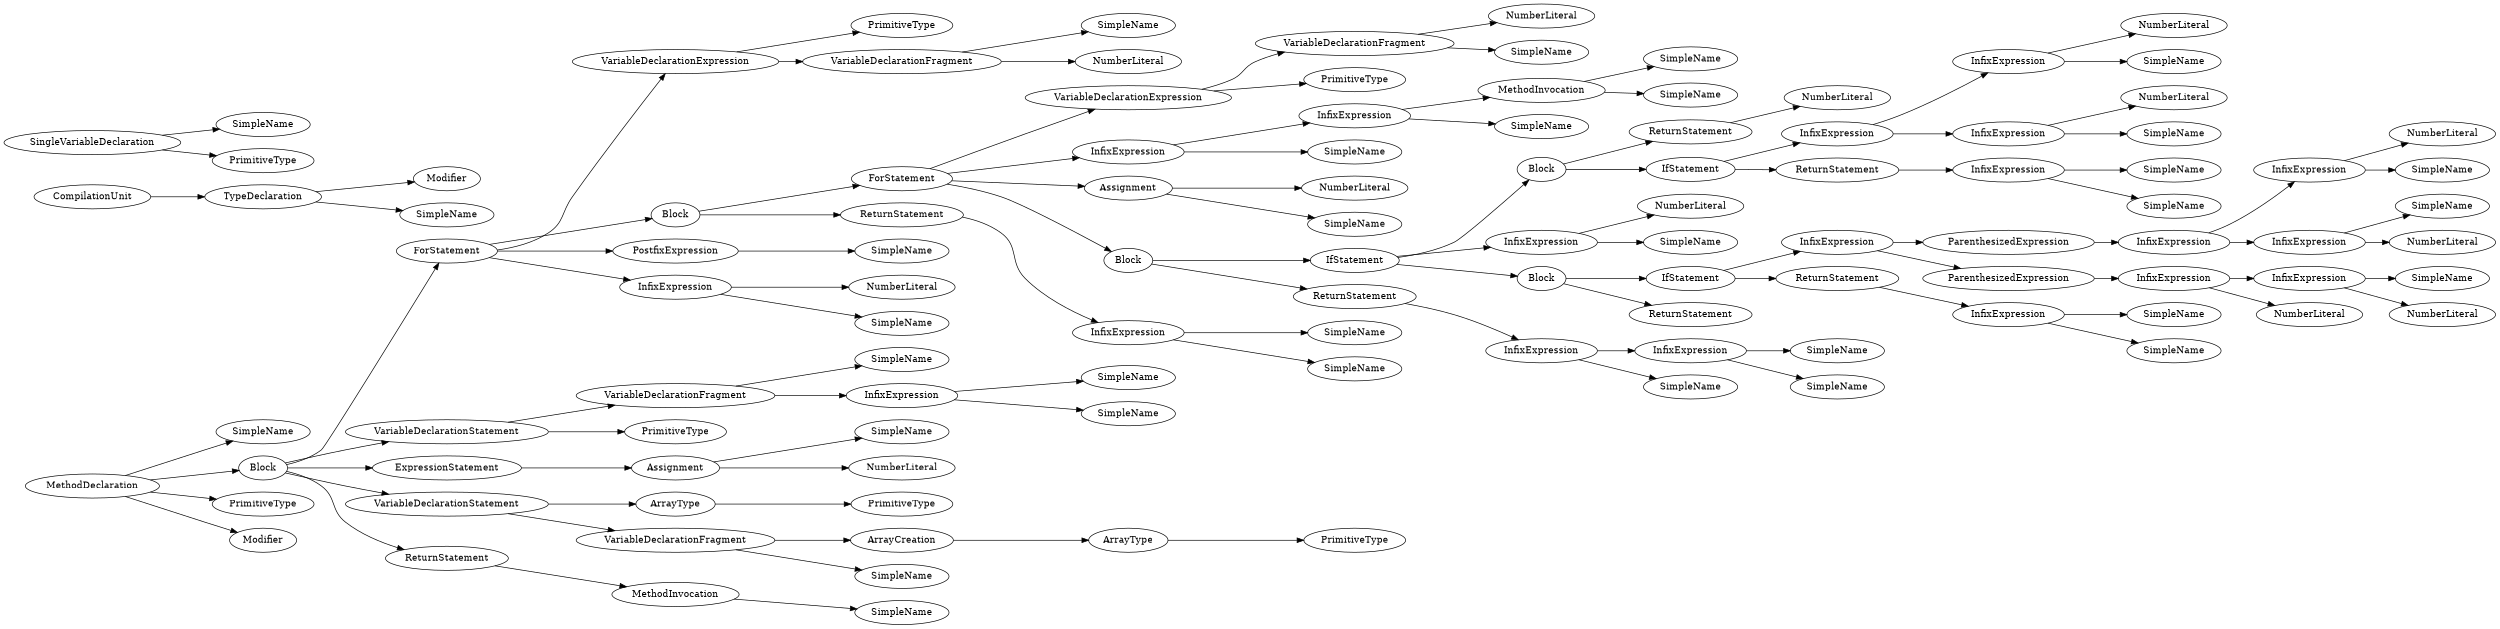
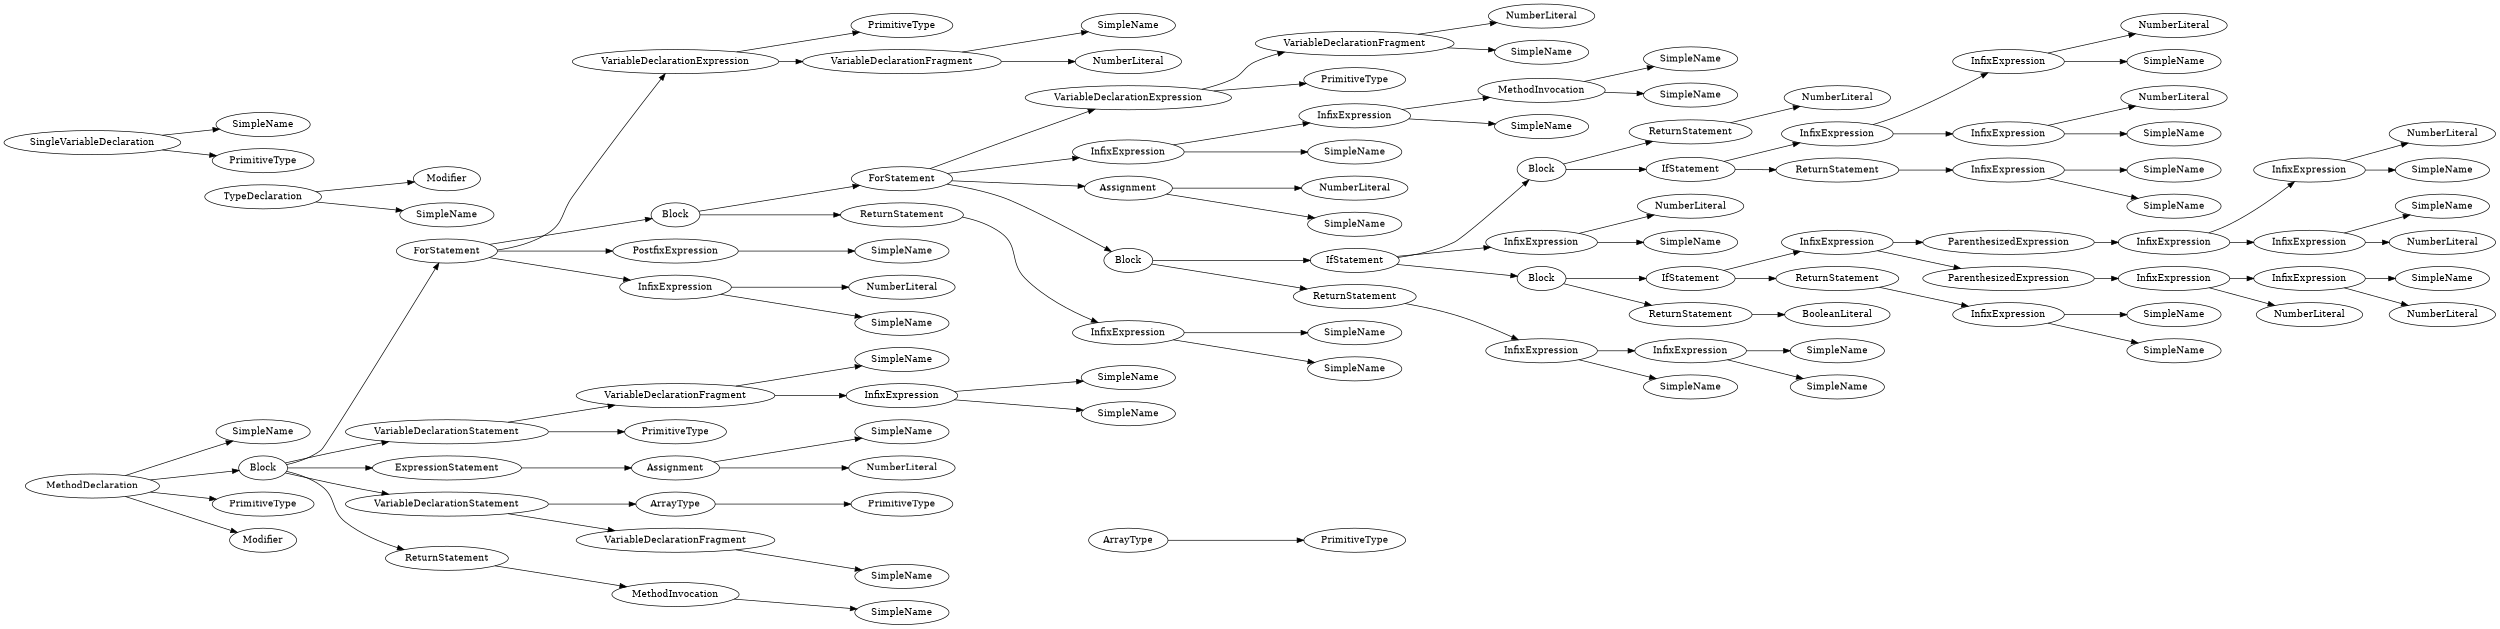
node "CompilationUnit": removed
node "BooleanLiteral": added
node "ArrayCreation": removed
